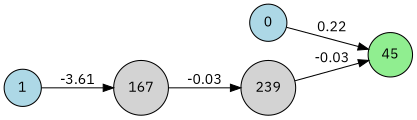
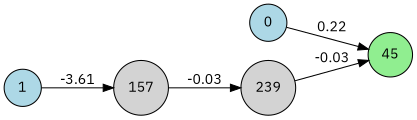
node "167": label "167" -> "157"
